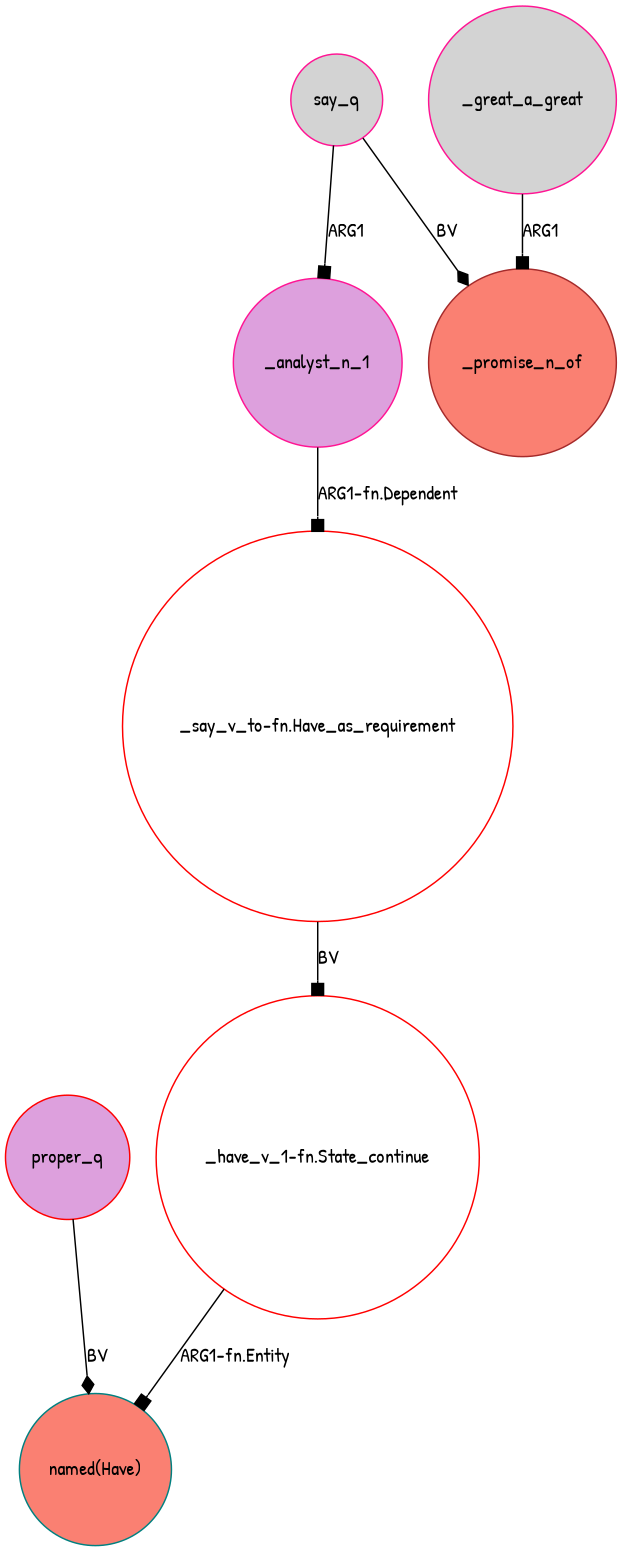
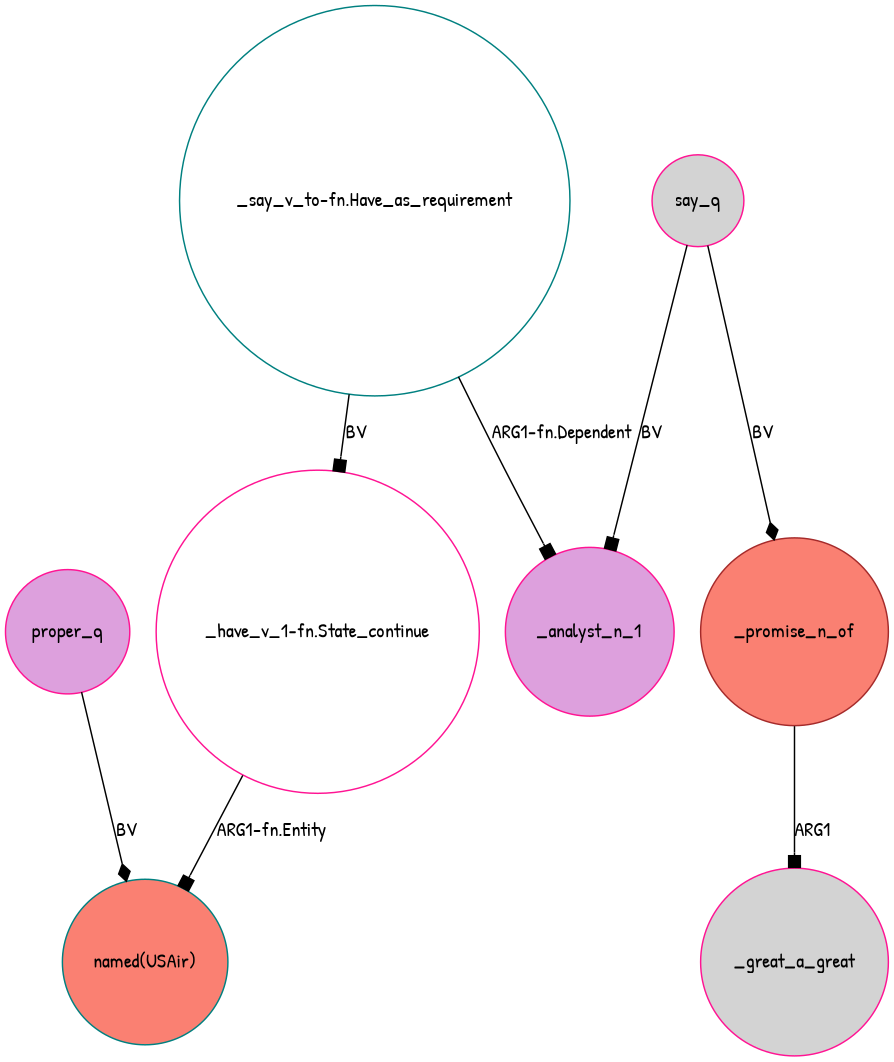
edge "_great_a_great" -> "_promise_n_of": reversed
edge "say_q" -> "_analyst_n_1": label "ARG1" -> "BV"
edge "_analyst_n_1" -> "_say_v_to-fn.Have_as_requirement": reversed
node "_say_v_to-fn.Have_as_requirement": color red -> teal
node "proper_q": color red -> deeppink
node "_have_v_1-fn.State_continue": color red -> deeppink
node "named(Have)": label "named(Have)" -> "named(USAir)"
